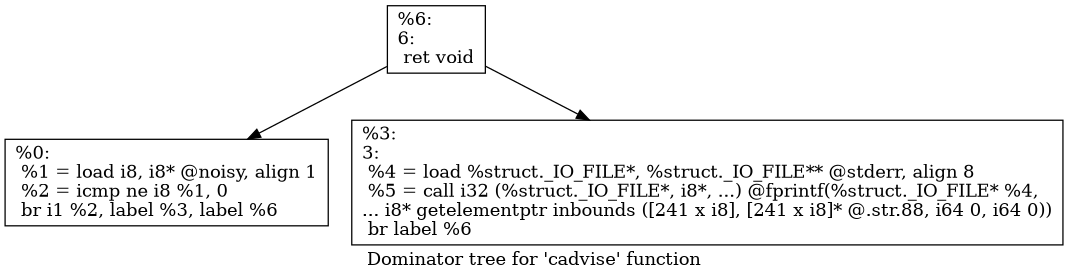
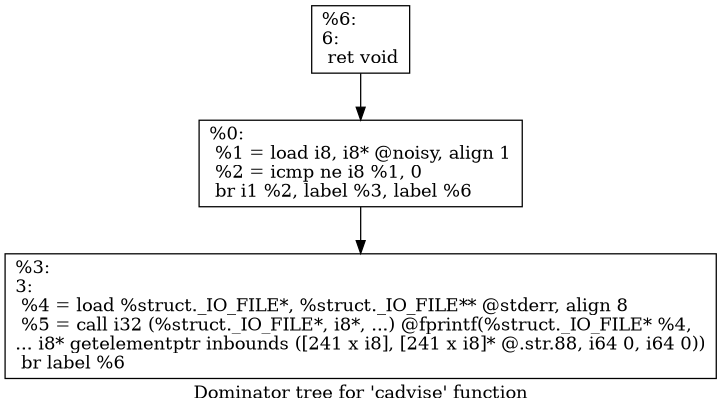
edge "%6:" -> "%3:": now "%0:" -> "%3:"
